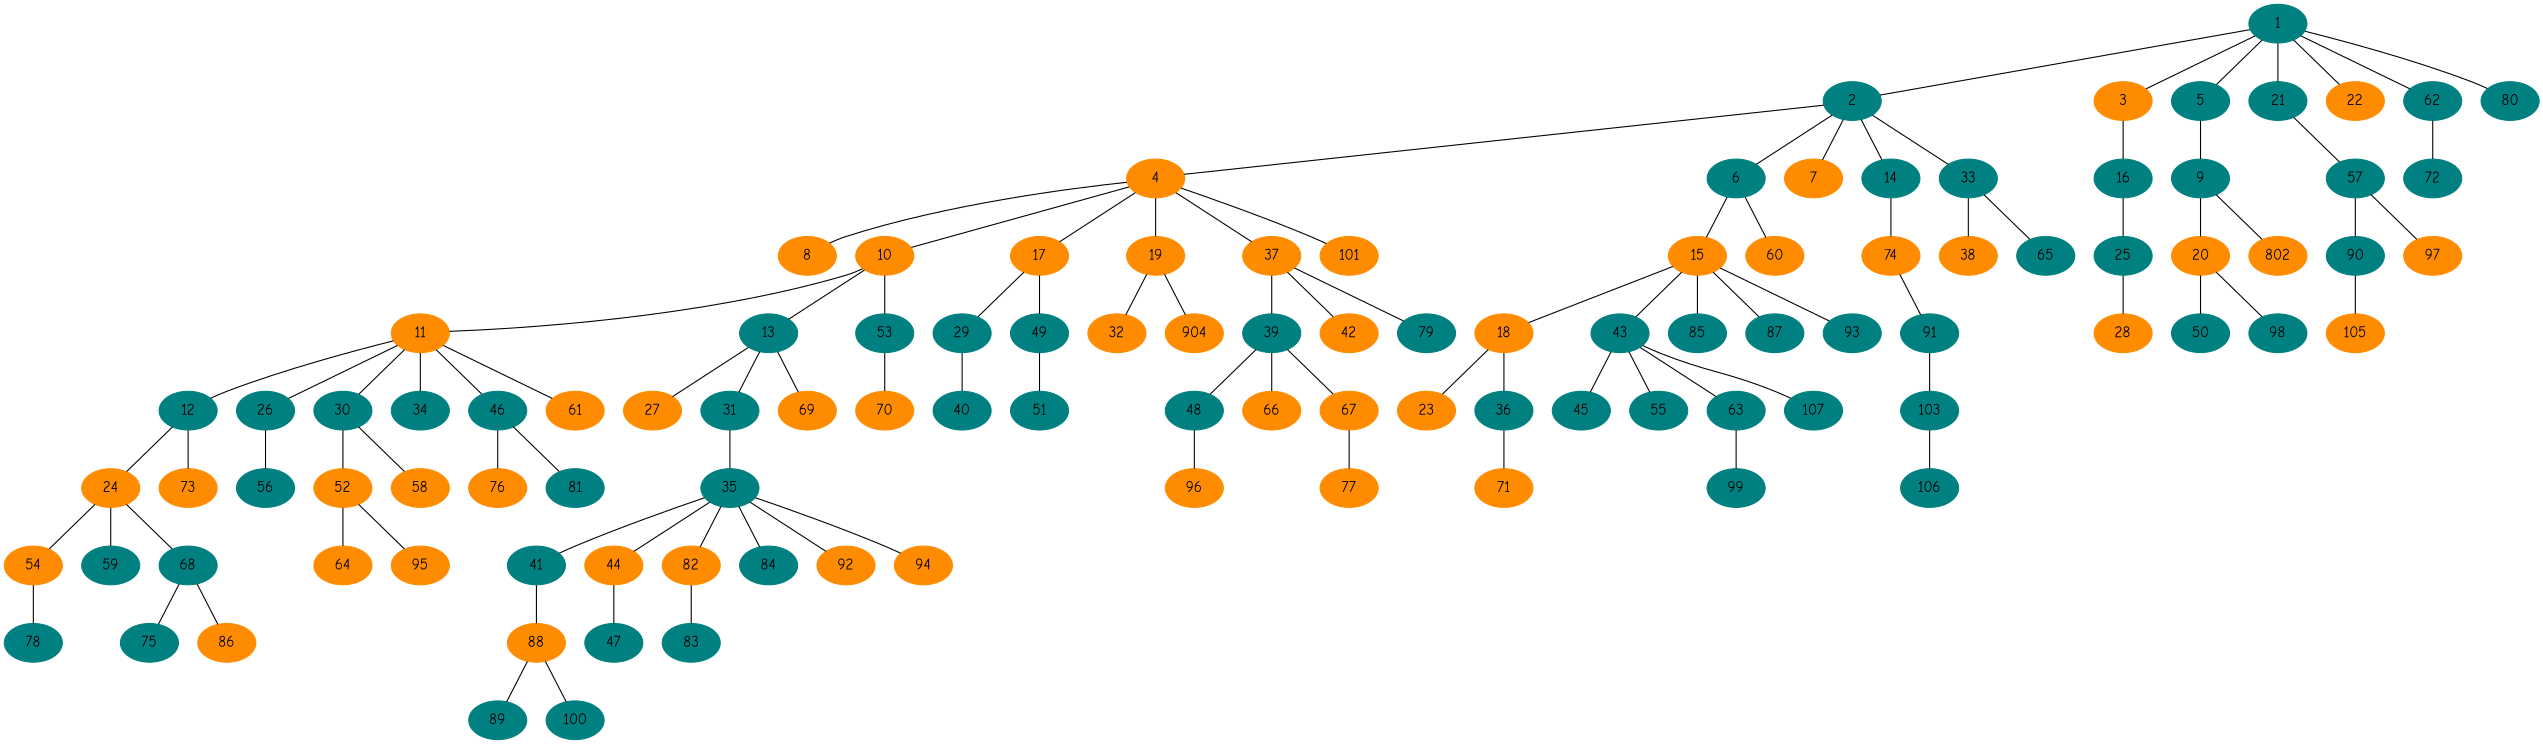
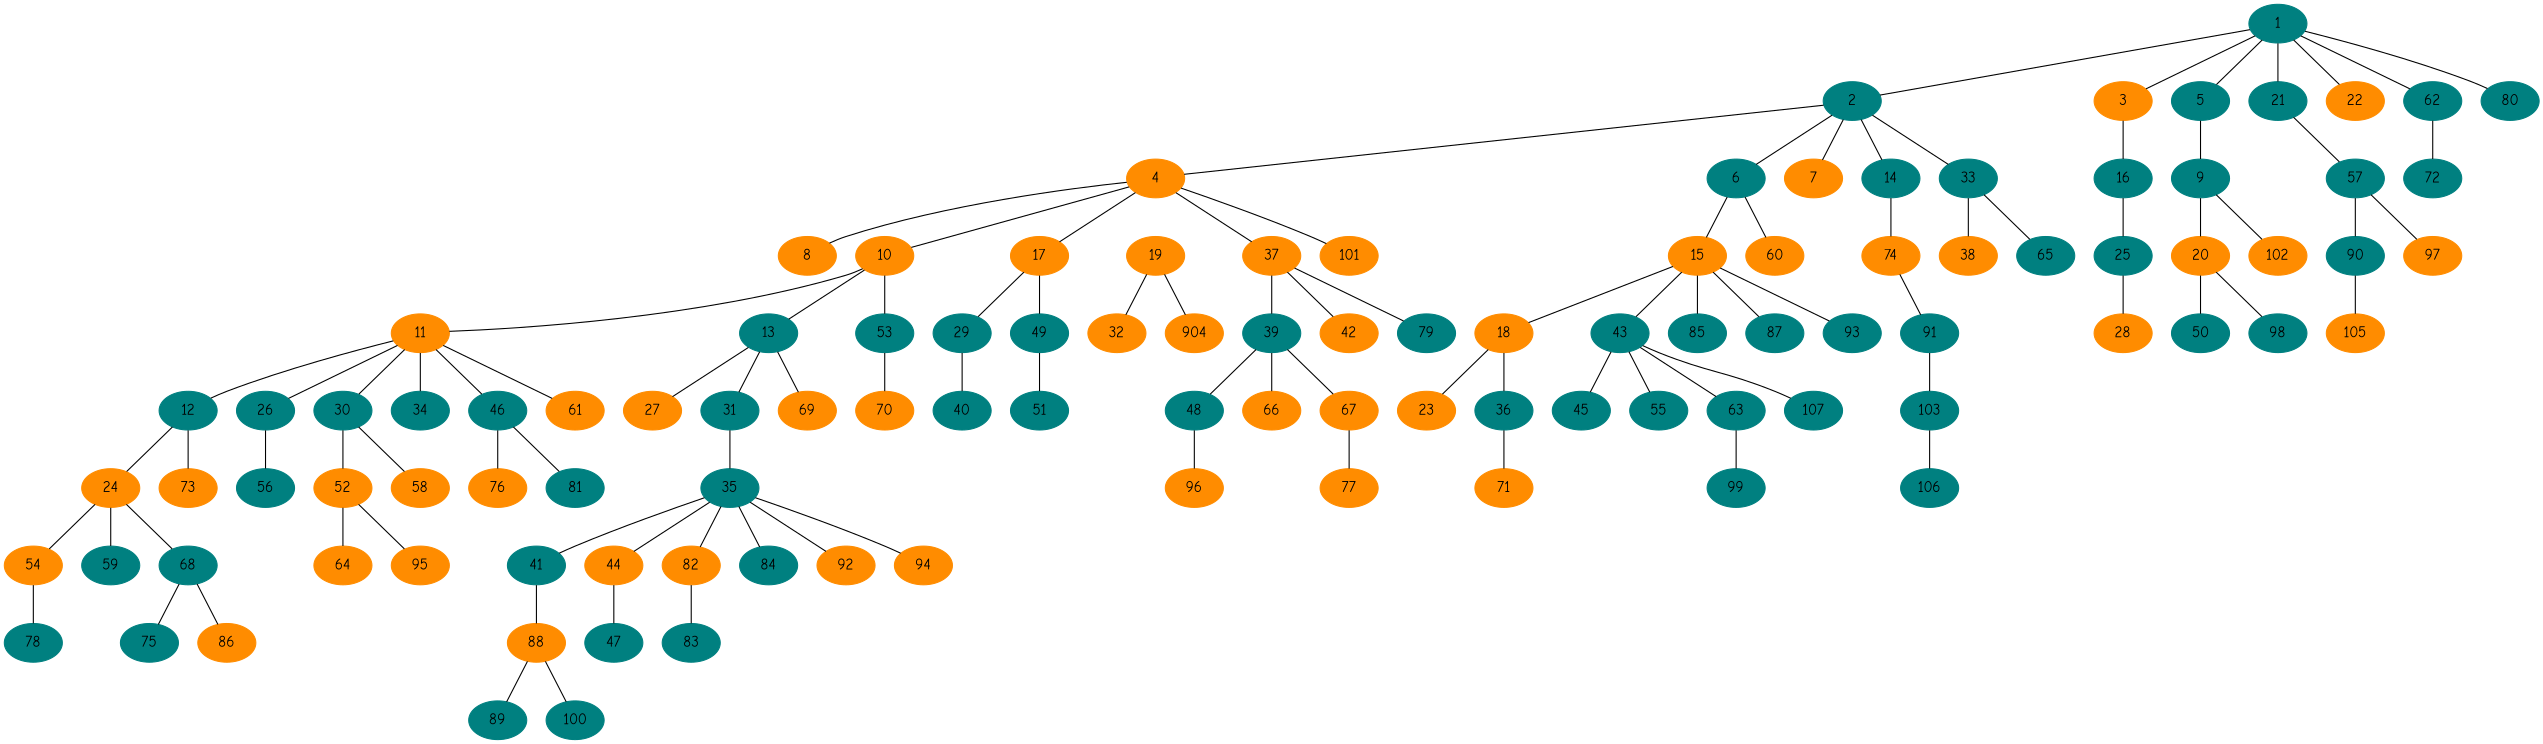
edge "4" -- "19": removed
node "802": label "802" -> "102"
